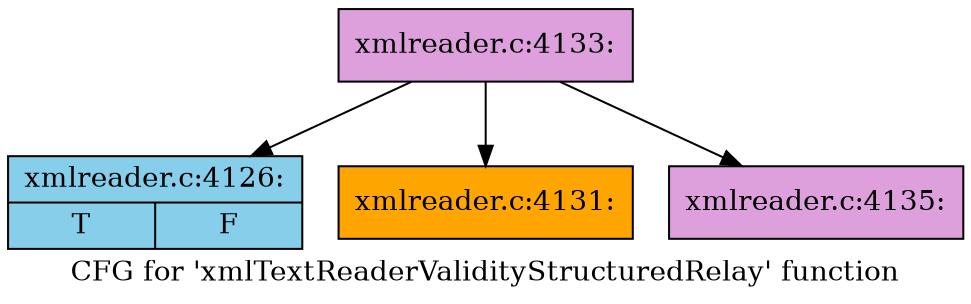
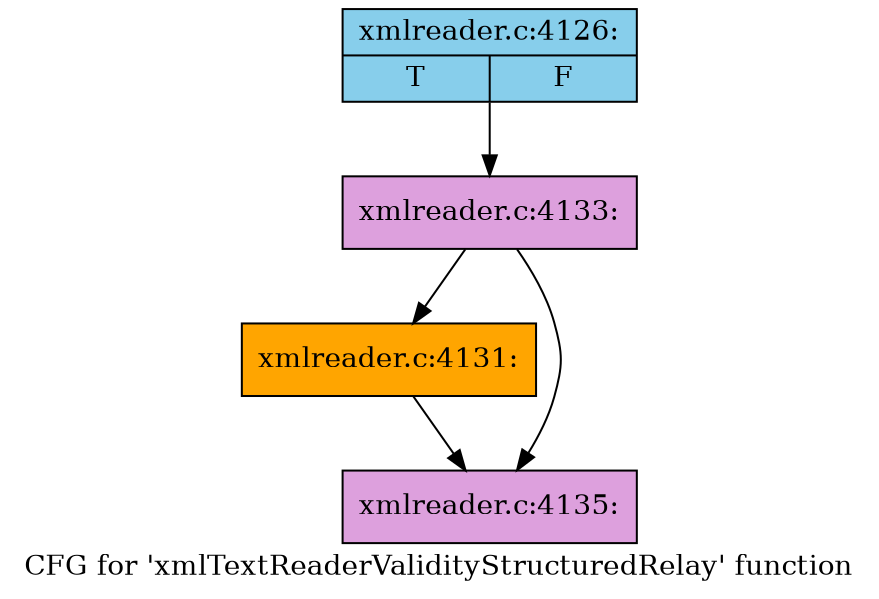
edge "xmlreader.c:4133:" -> "xmlreader.c:4126:": reversed
edge "xmlreader.c:4131:" -> "xmlreader.c:4135:": added
